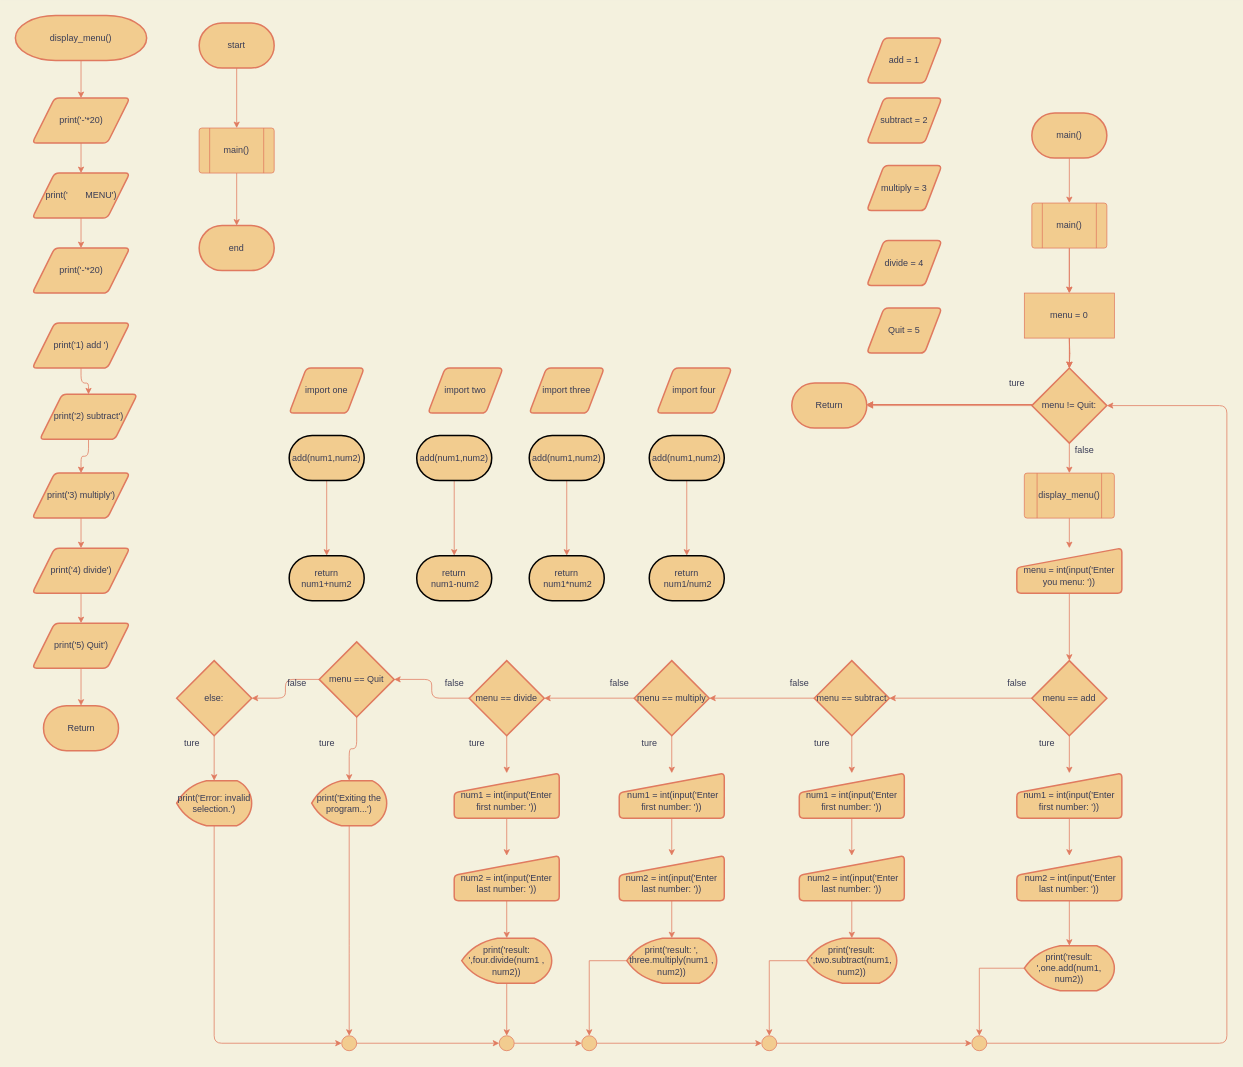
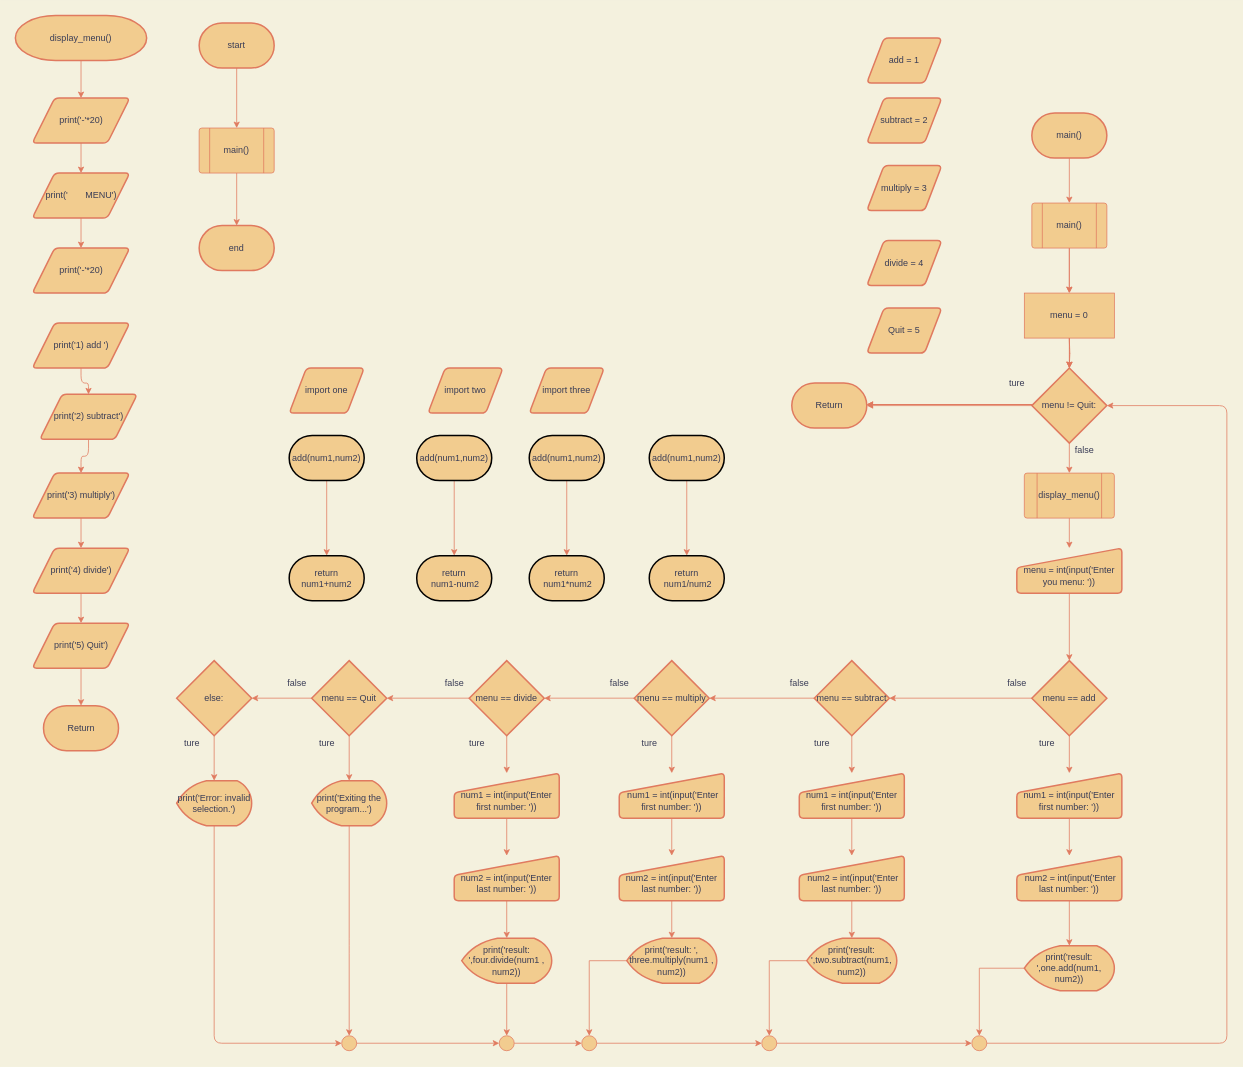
node "import four": removed
node "menu == Quit": moved (357, 679) -> (349, 698)
